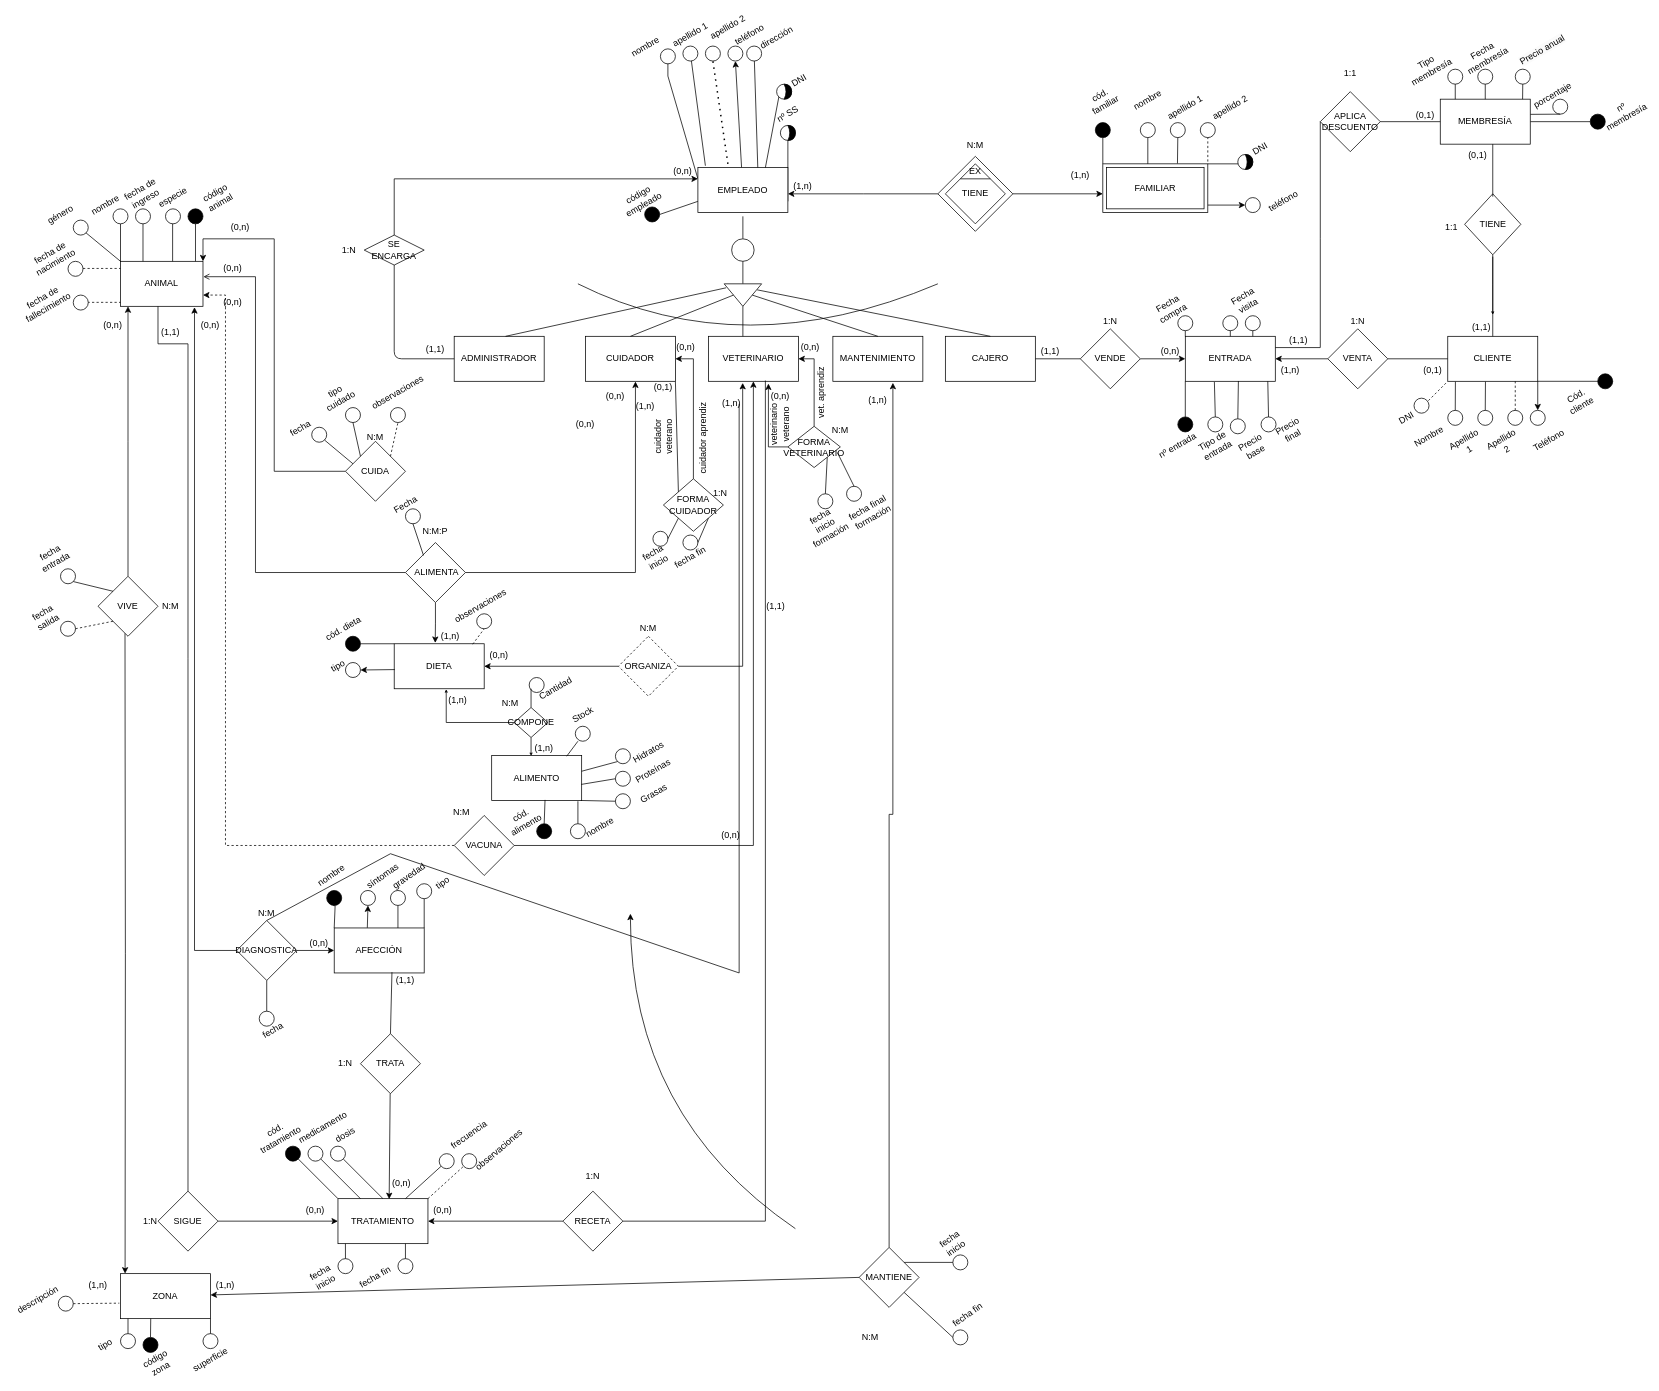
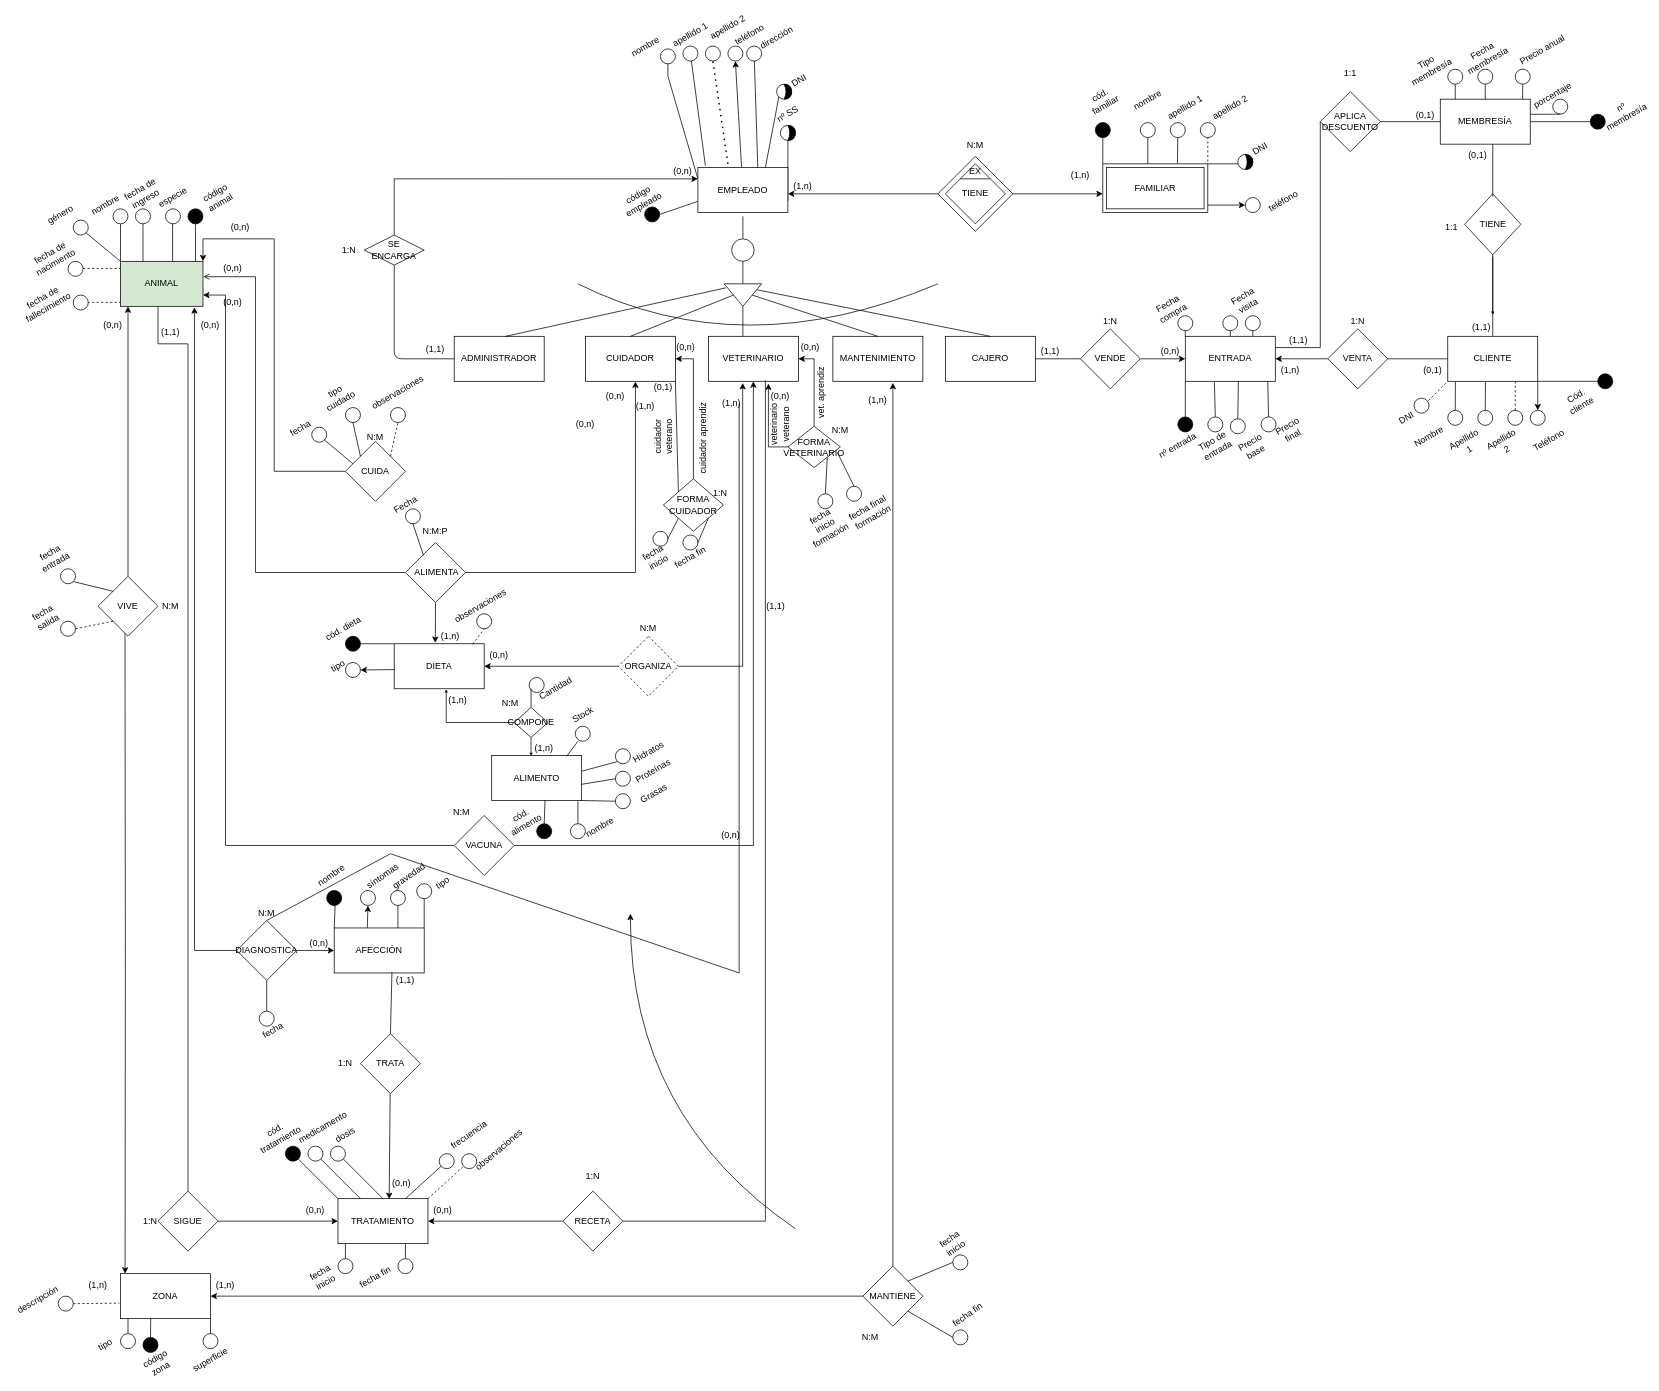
node "ANIMAL": fillcolor #ffffff -> #d5e8d4
edge "VACUNA" -> "ANIMAL": style dashed -> solid
node "MANTIENE": moved (889, 1278) -> (893, 1296)
